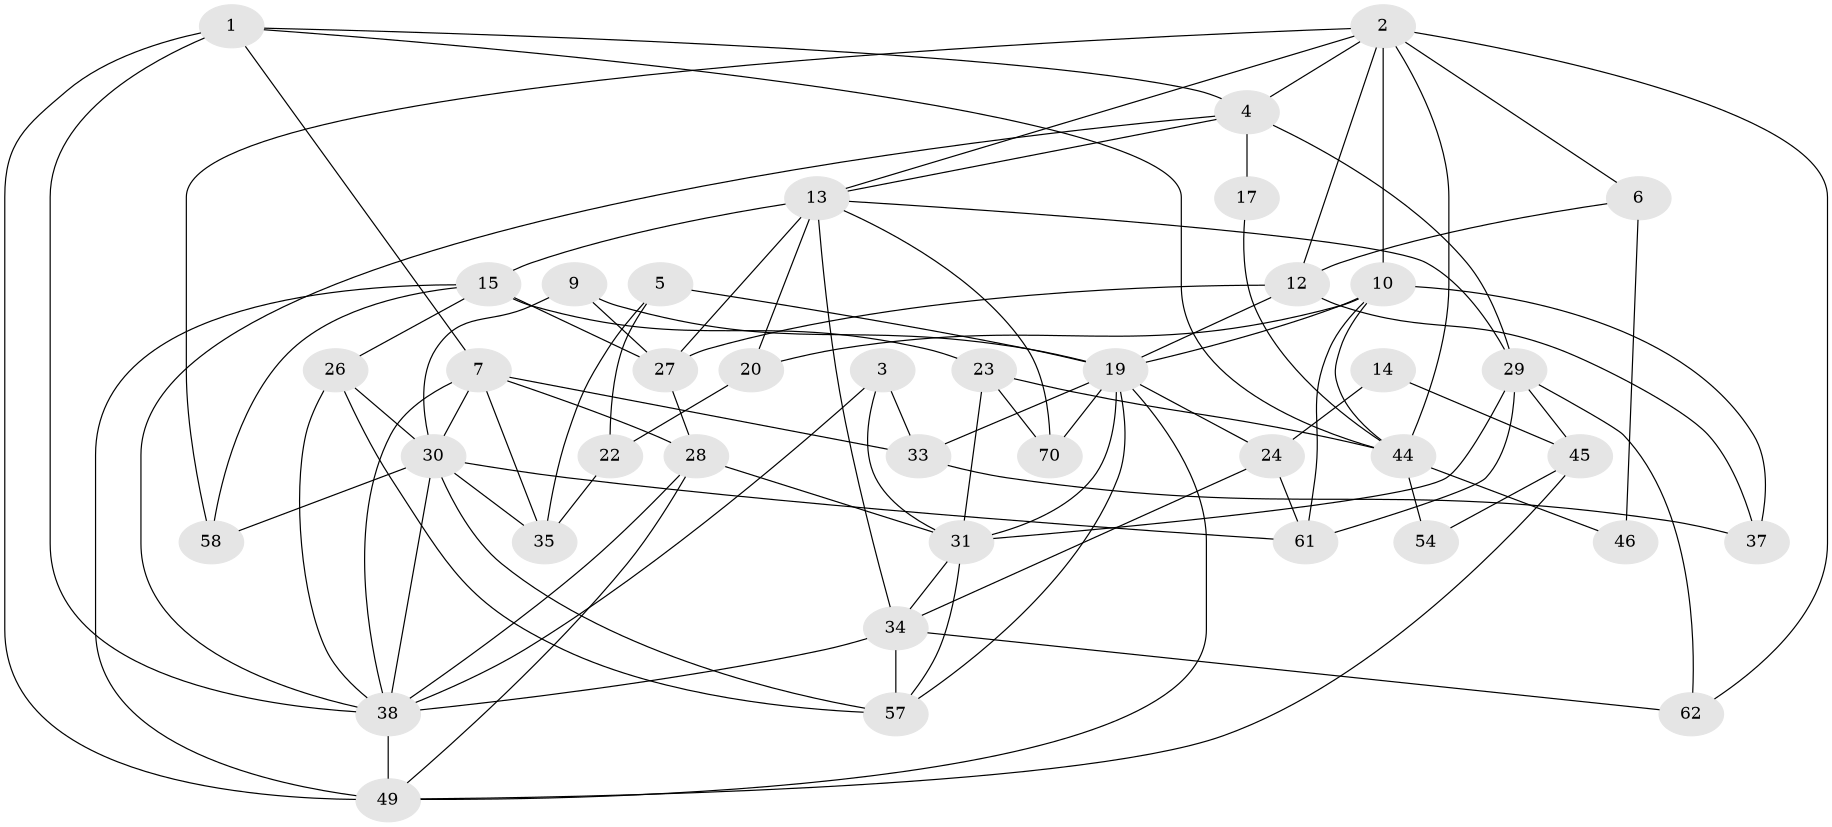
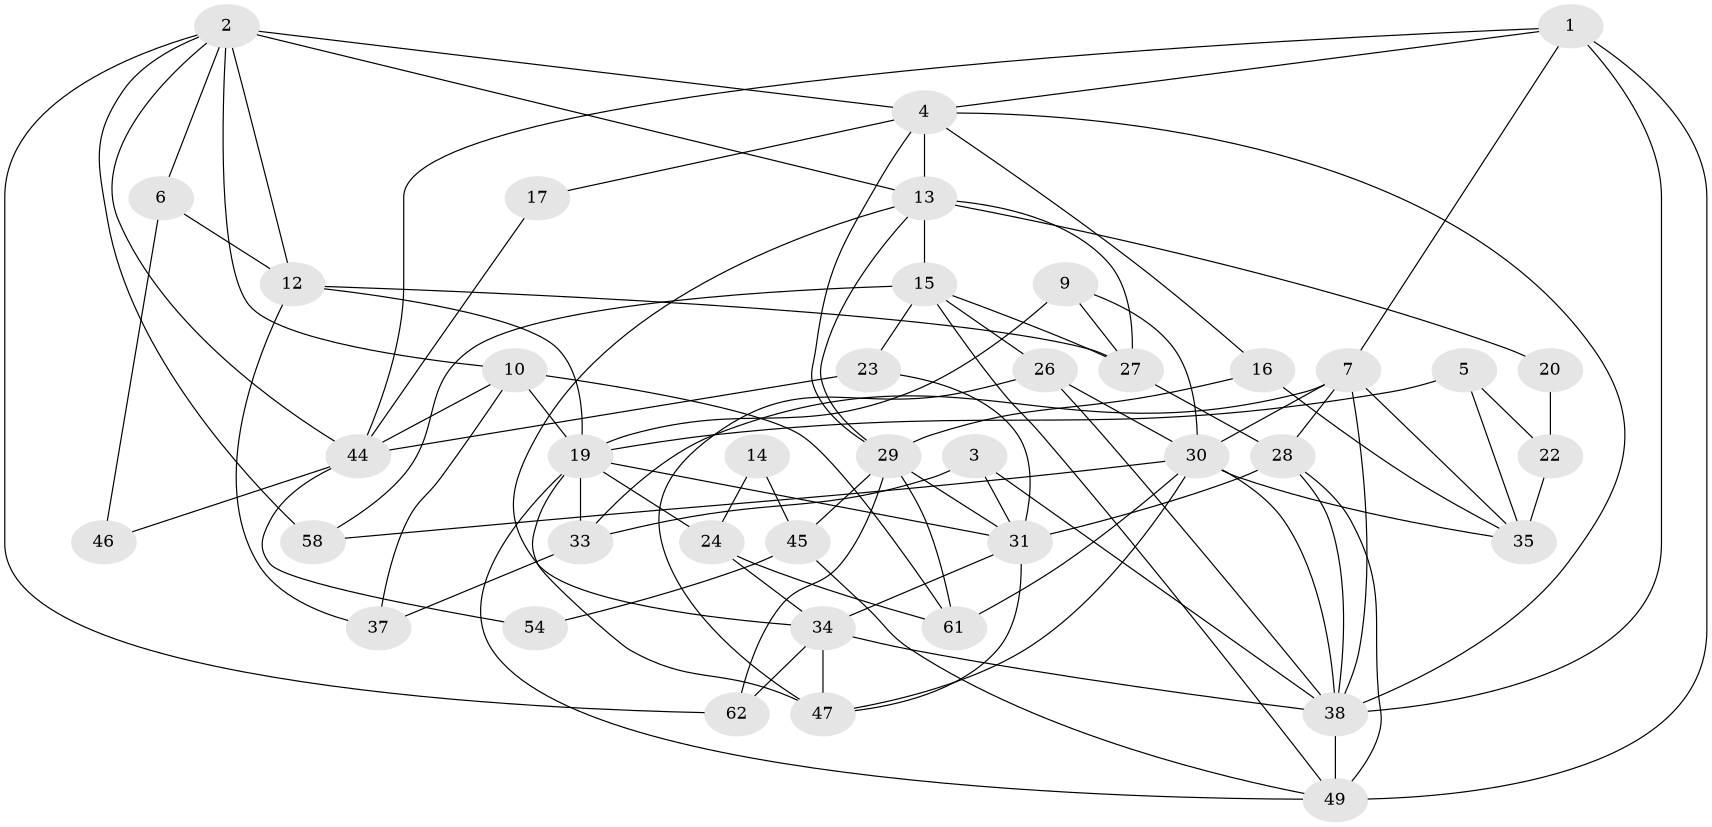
edge "10" -- "20": removed
node "16": added
node "70": removed
node "57": label "57" -> "47"
